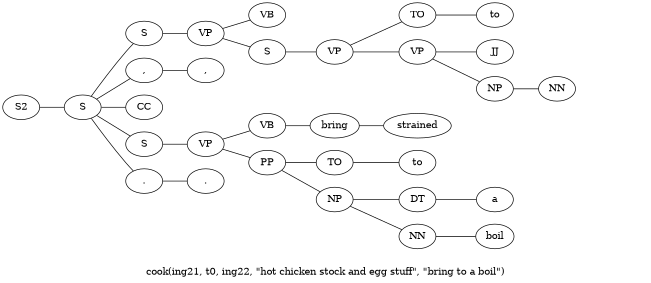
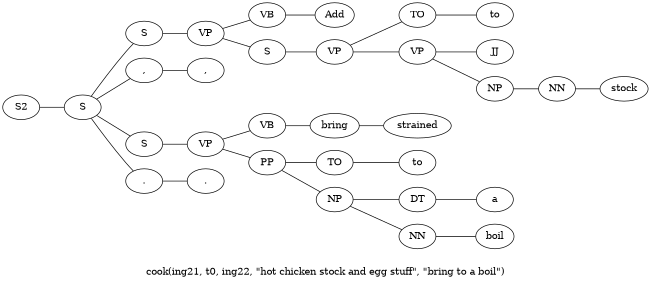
node "Add": added
node "stock": added
node "CC": removed
